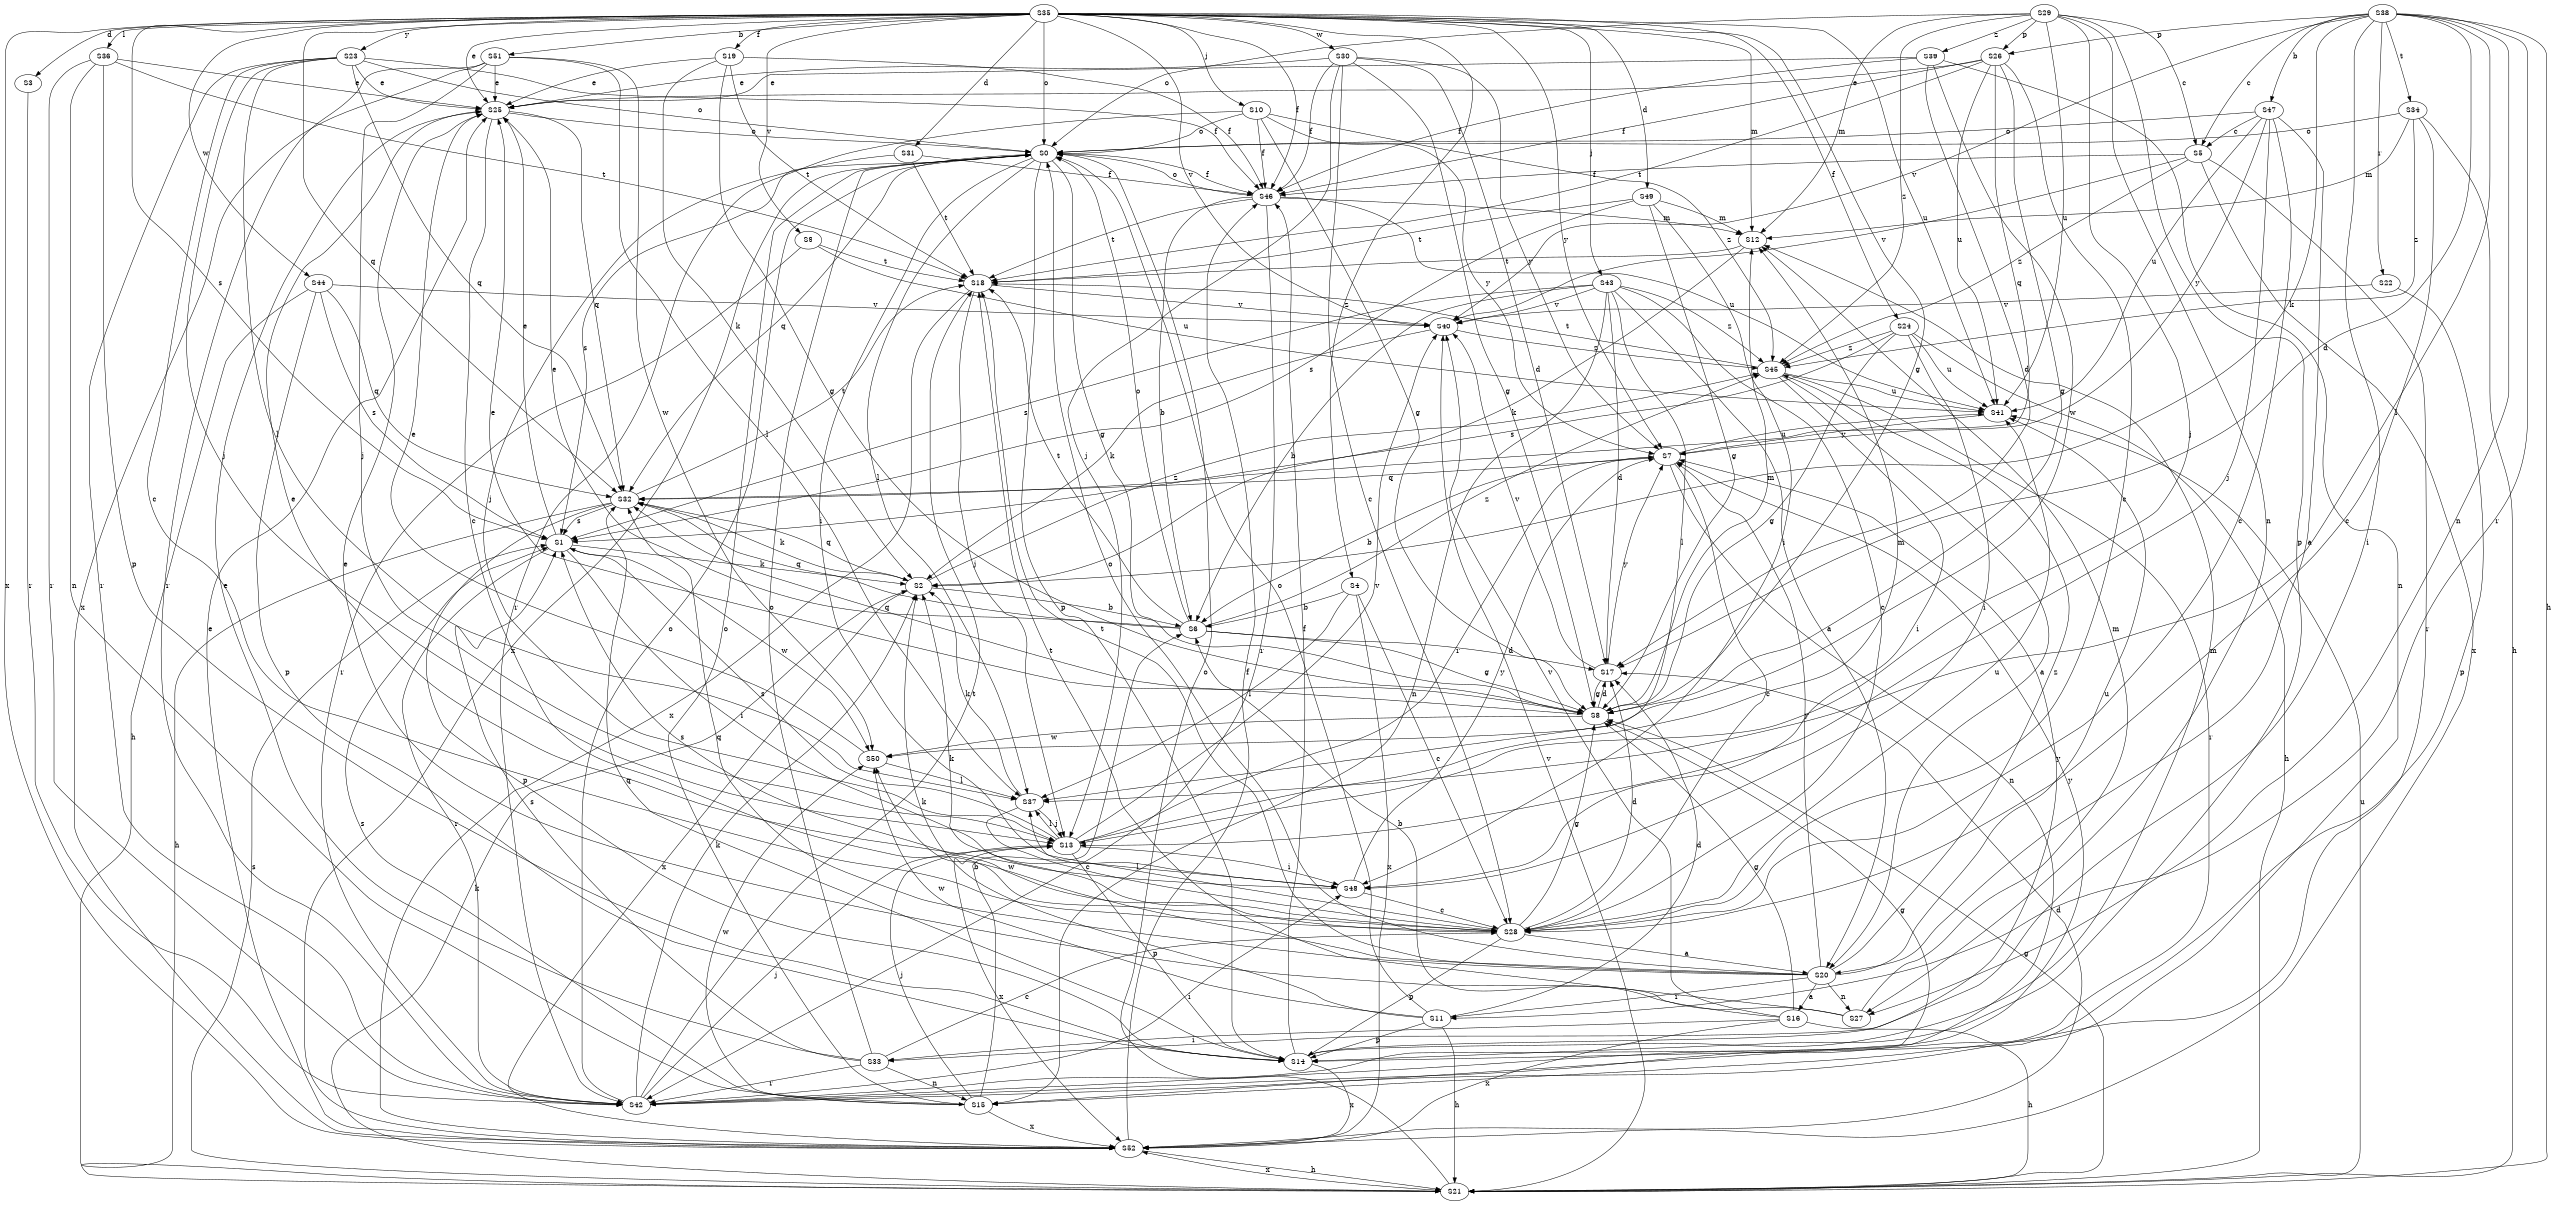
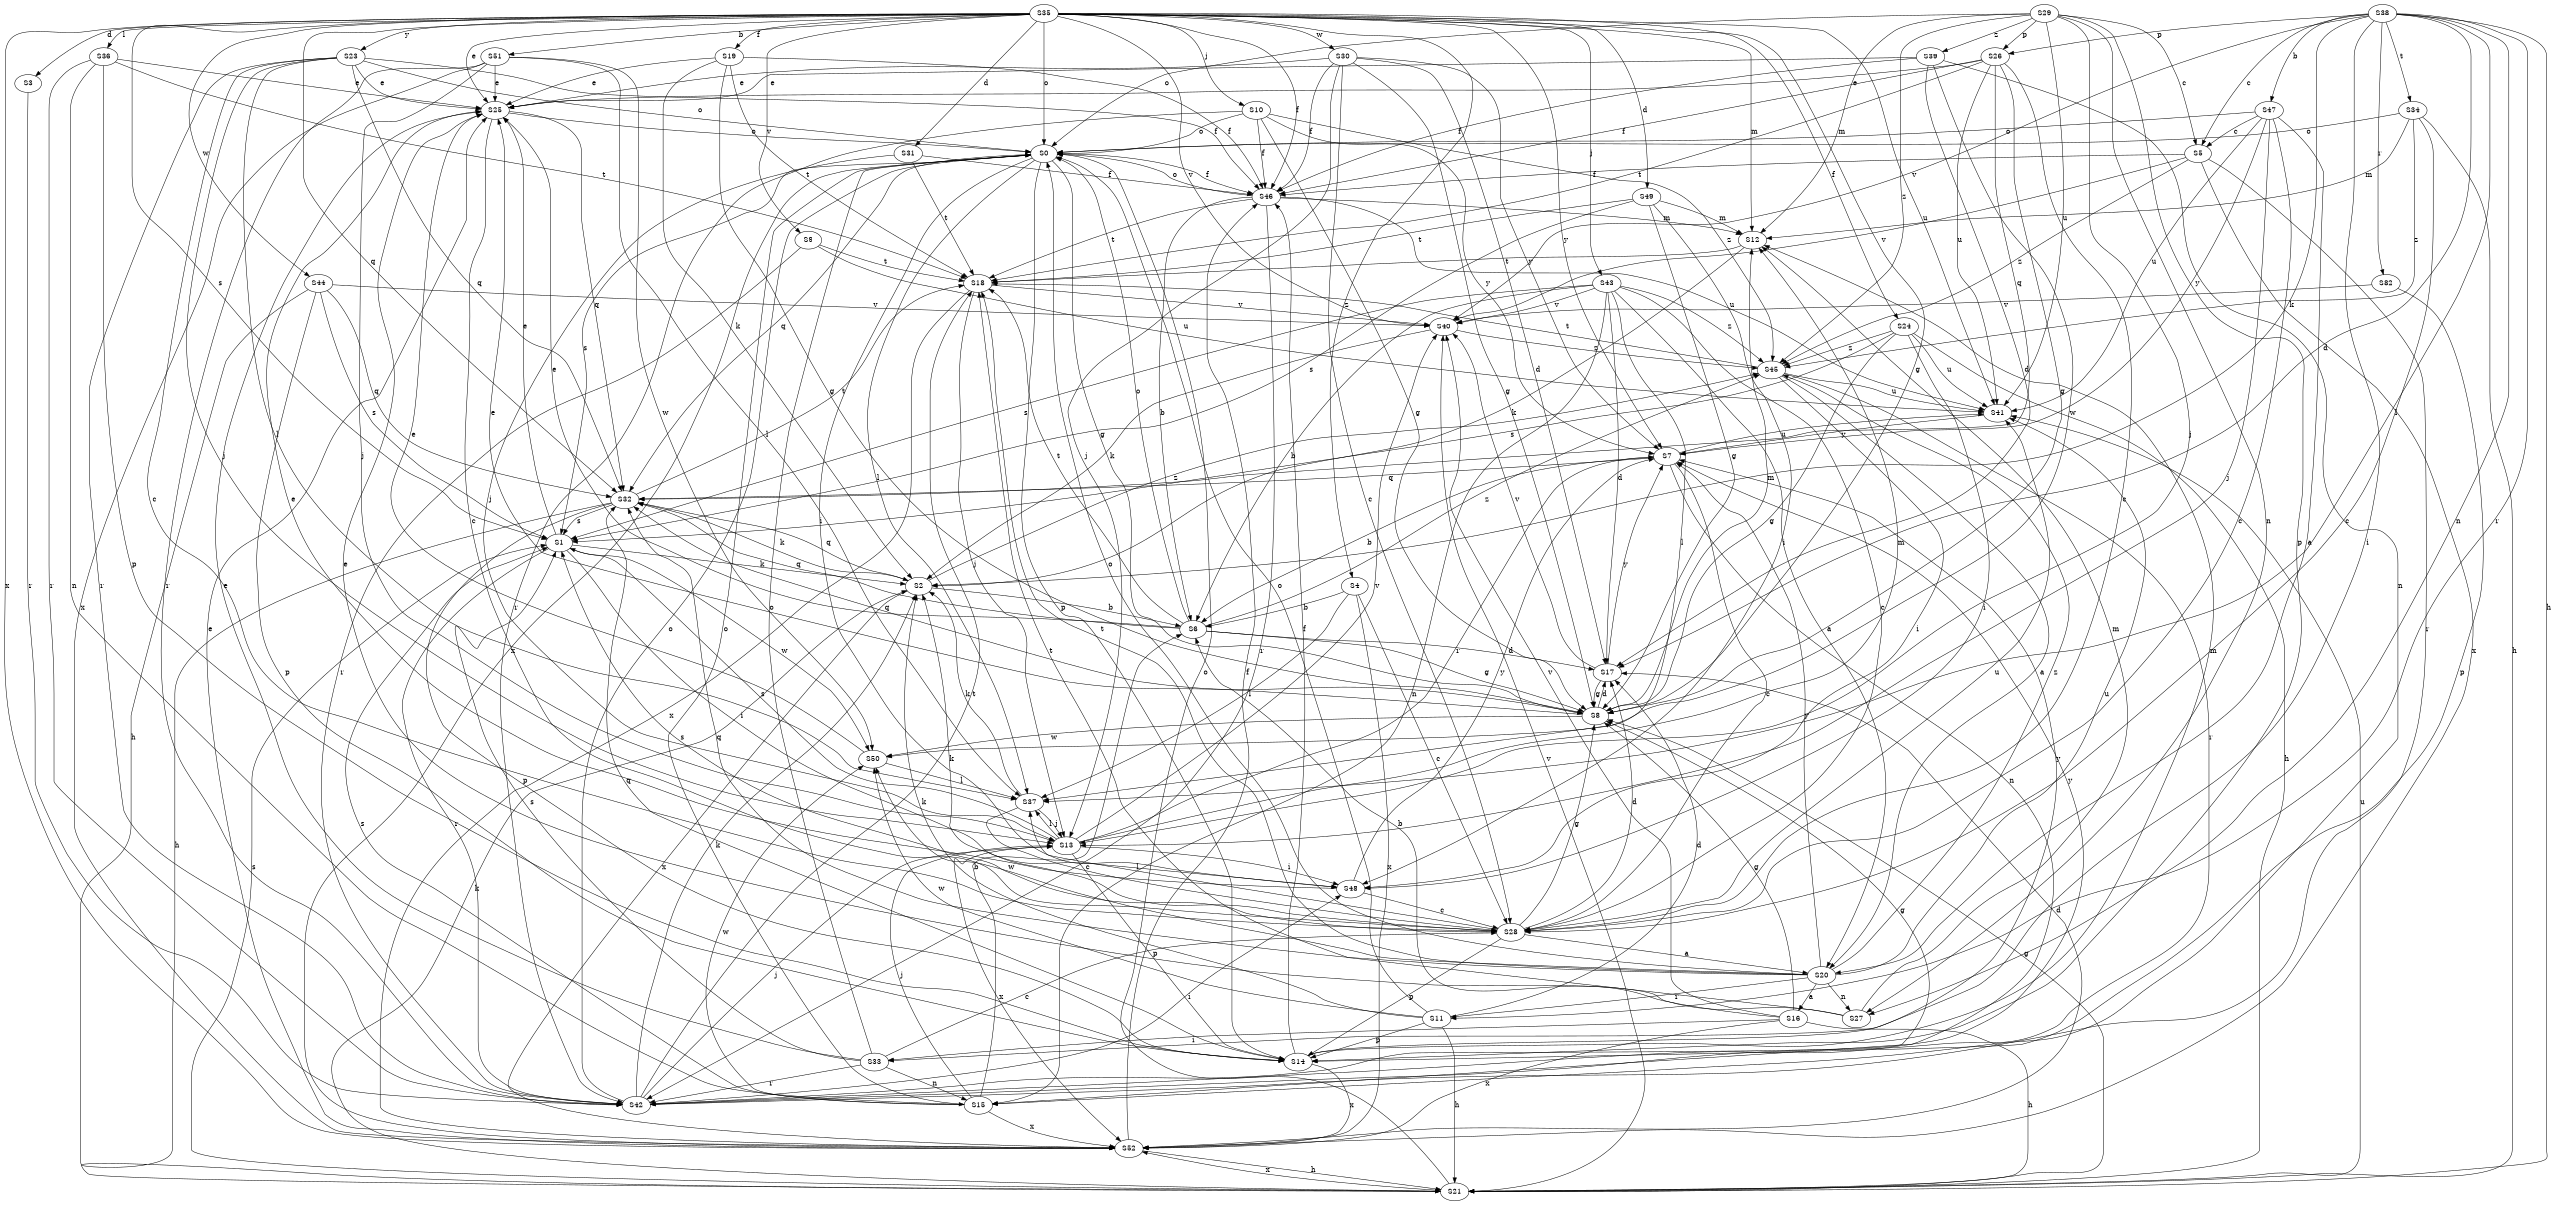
node "S22": label "S22" -> "S82"
